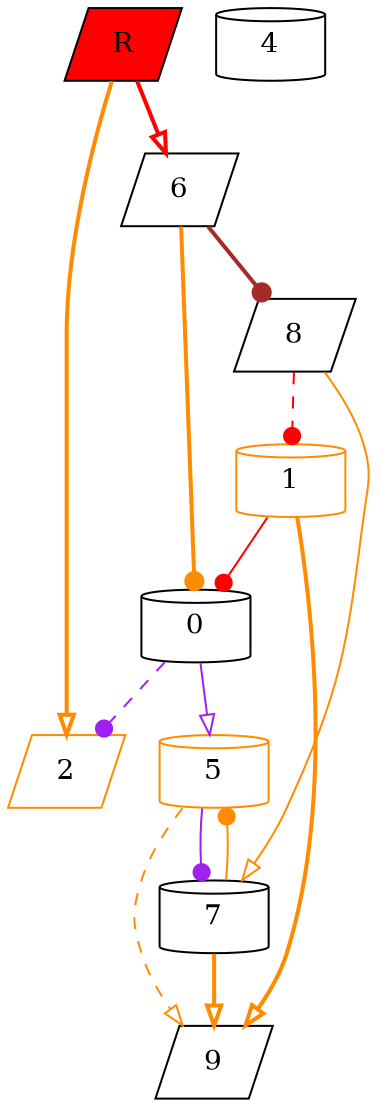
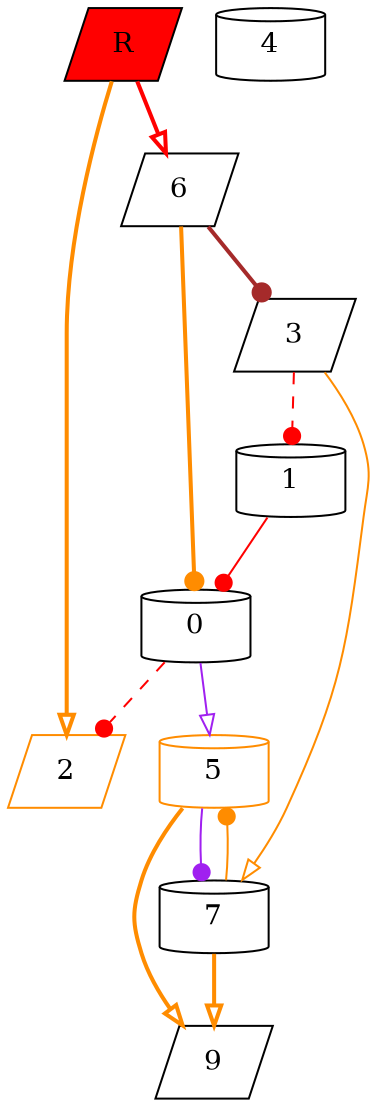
node "8": label "8" -> "3"
node "1": color darkorange -> black
edge "0" -> "2": color purple -> red
edge "1" -> "9": removed
edge "5" -> "9": style dashed -> bold
